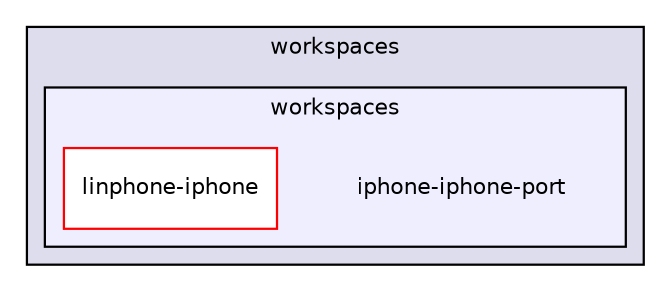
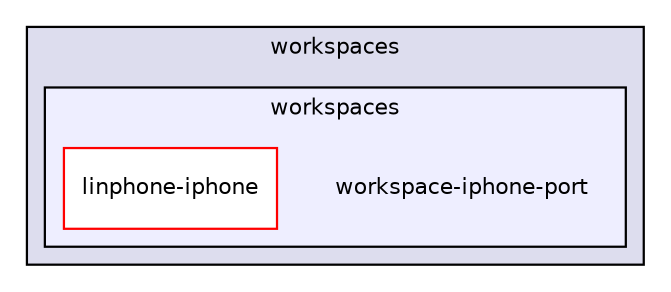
node "iphone-iphone-port": label "iphone-iphone-port" -> "workspace-iphone-port"
